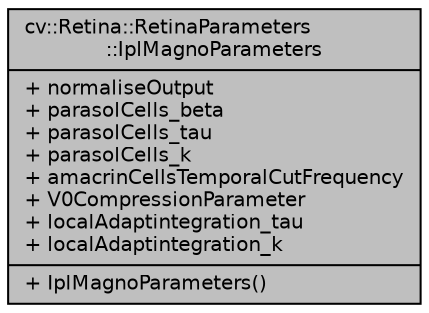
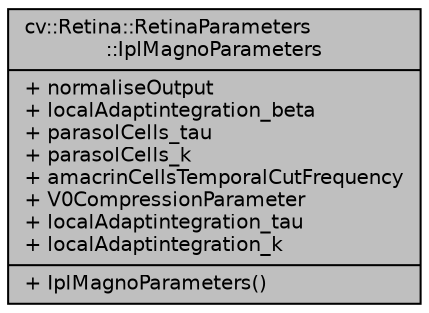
node "cv::Retina::RetinaParameters": text "+ parasolCells_beta" -> "+ localAdaptintegration_beta"
